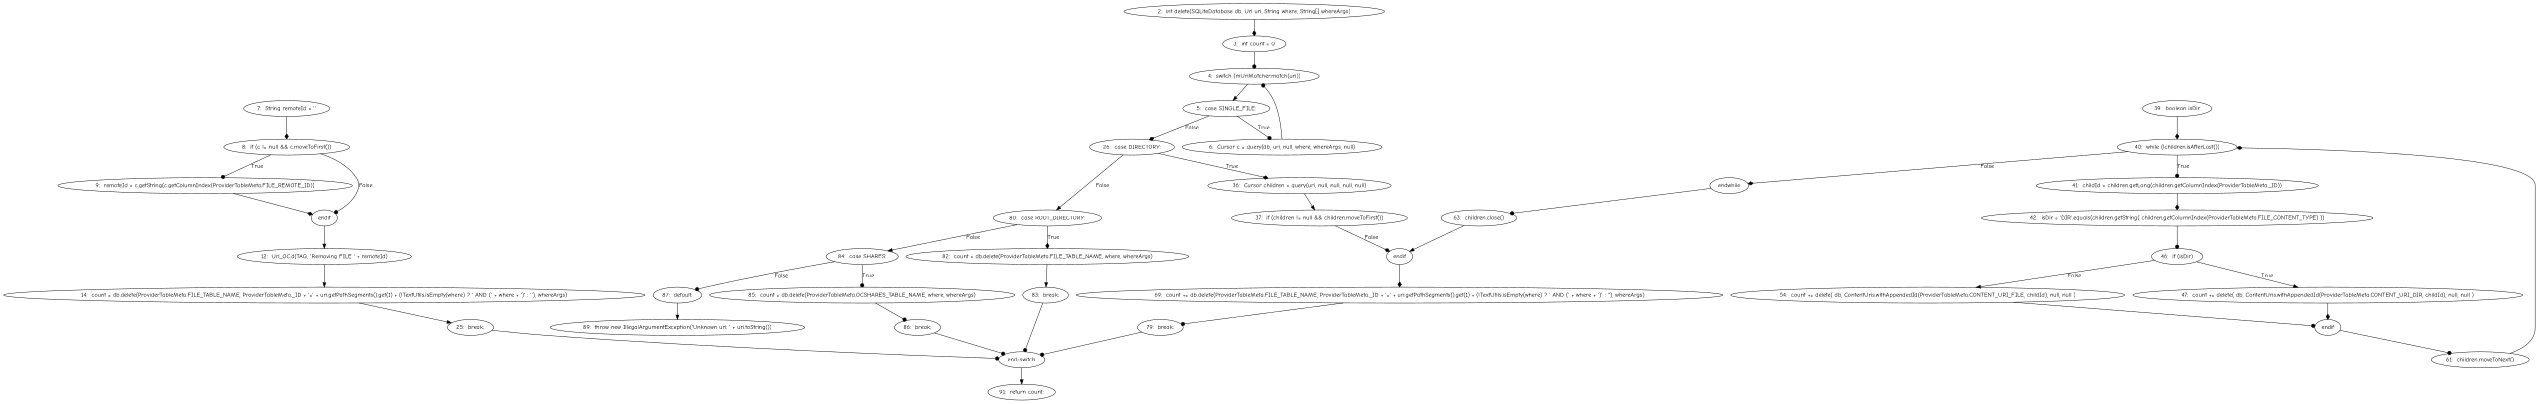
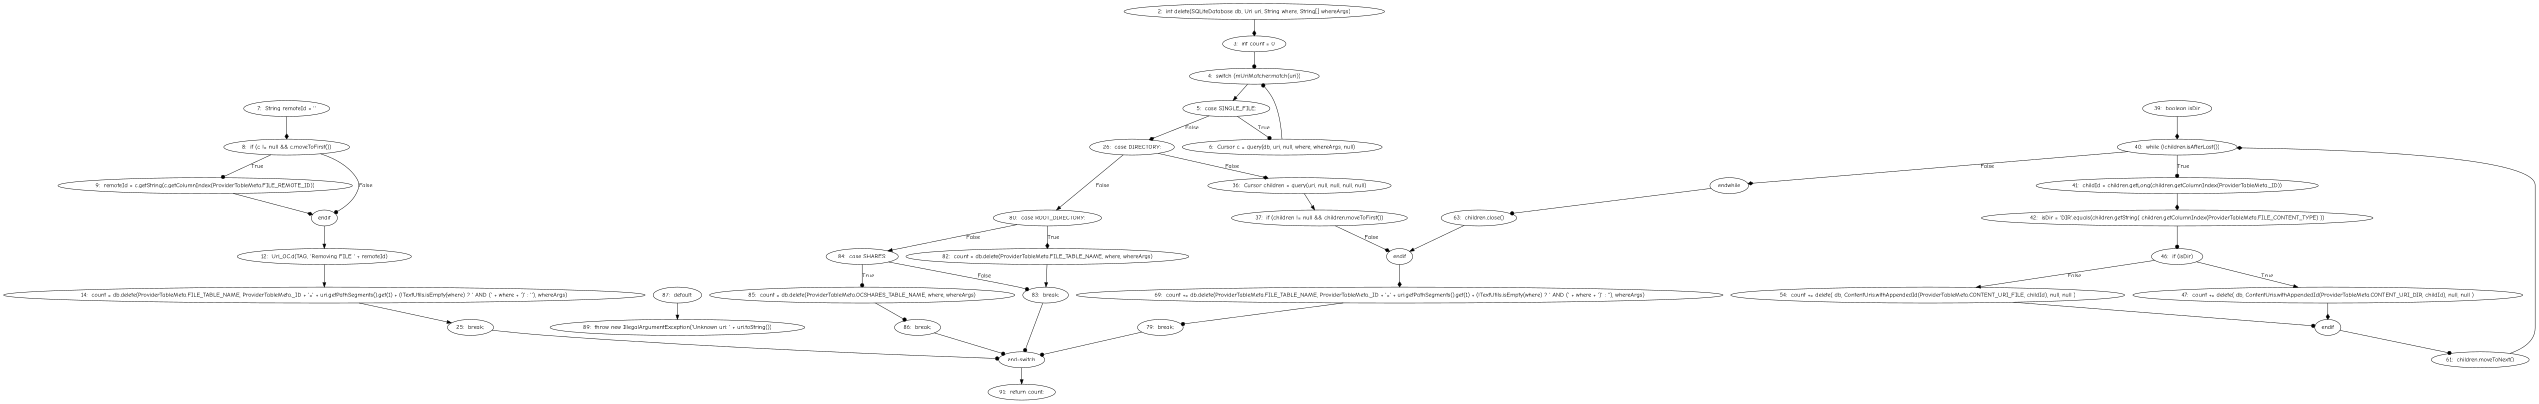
edge "26:  case DIRECTORY:" -> "36:  Cursor children = query(uri, null, null, null, null)": label "True" -> "False"
edge "84:  case SHARES:" -> "87:  default:": now "84:  case SHARES:" -> "83:  break;"
